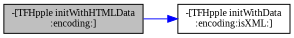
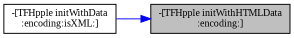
edge "-[TFHpple initWithHTMLData :encoding:]" -> "-[TFHpple initWithData :encoding:isXML:]": reversed
